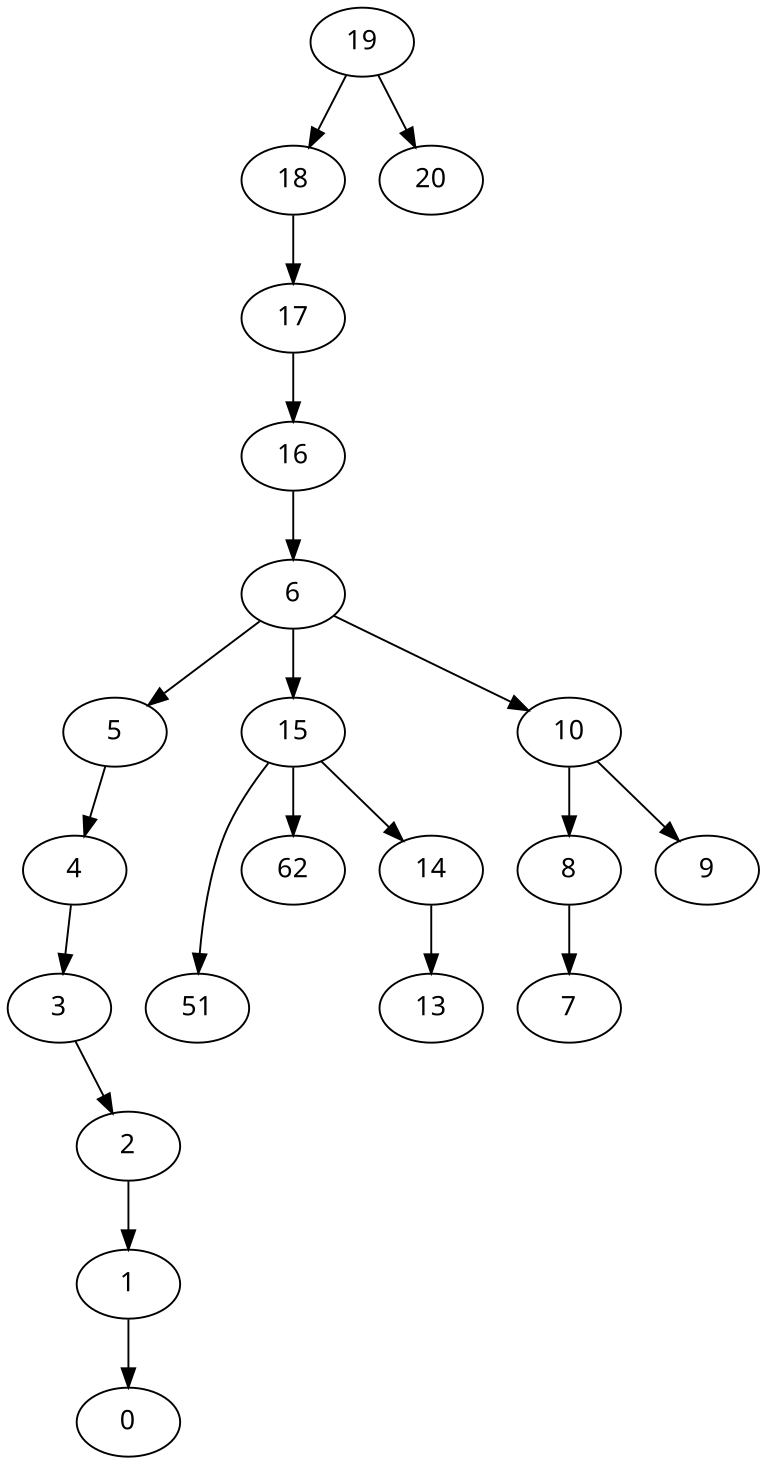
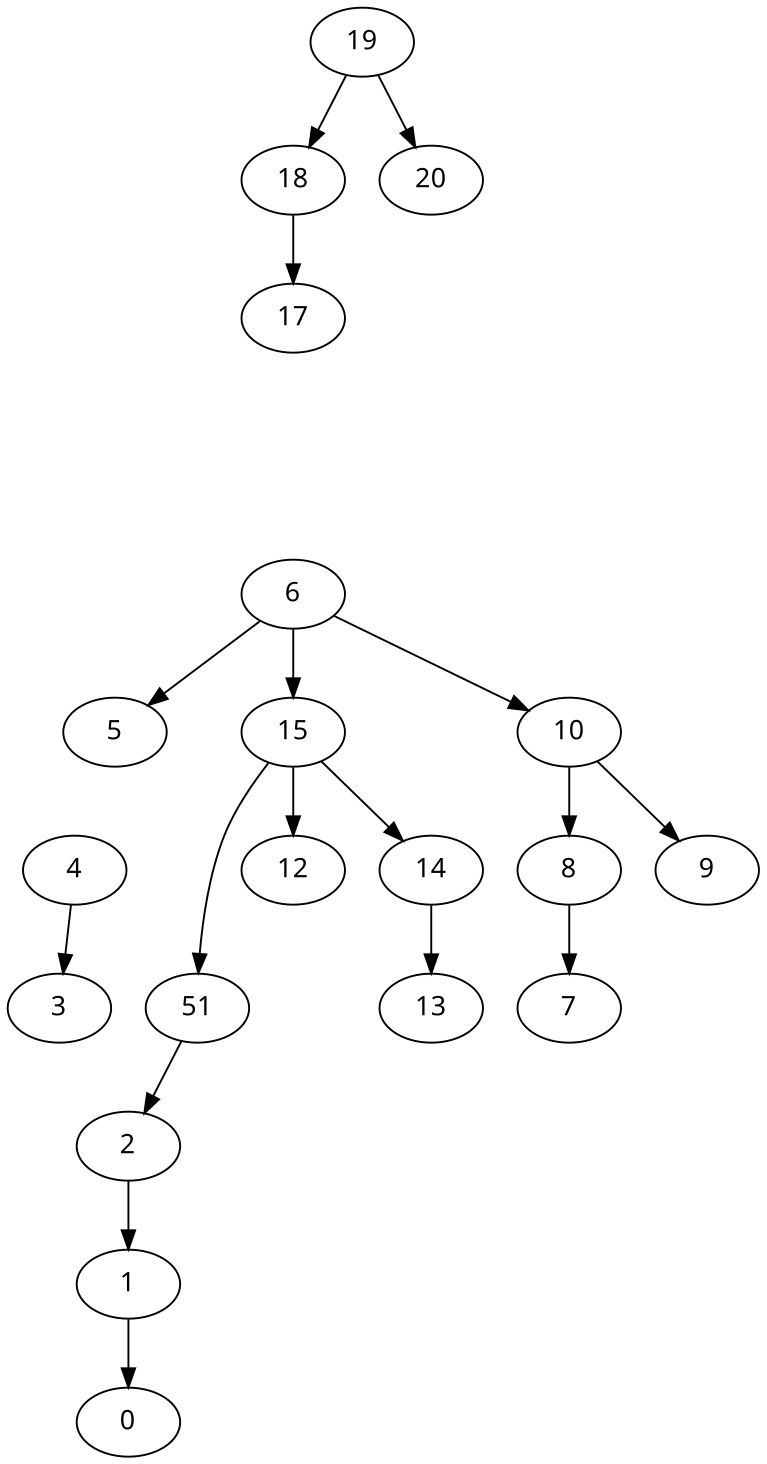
node "16": removed
edge "5" -> "4": removed
node "62": label "62" -> "12"
edge "3" -> "2": now "51" -> "2"
